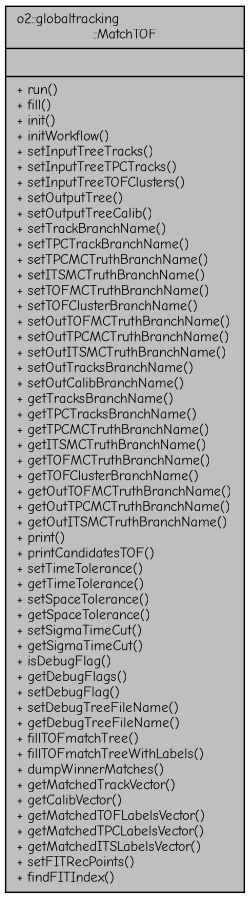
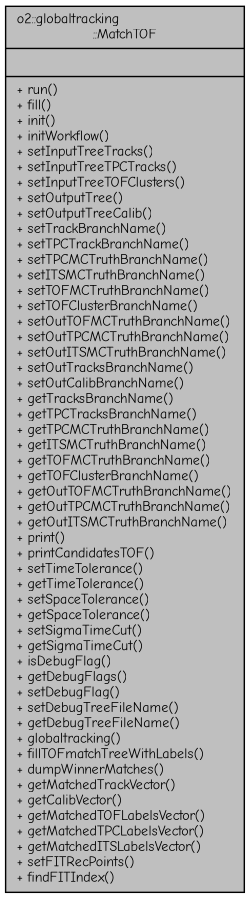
node "o2::globaltracking": text "+ fillTOFmatchTree()" -> "+ globaltracking()"
